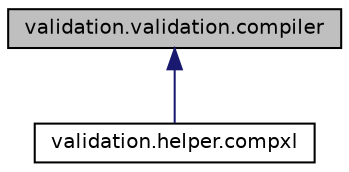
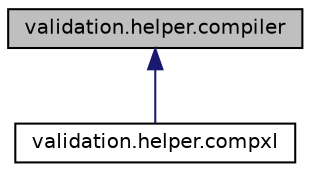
node "validation.validation.compiler": label "validation.validation.compiler" -> "validation.helper.compiler"
